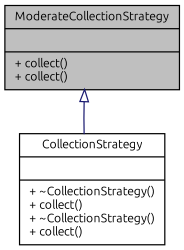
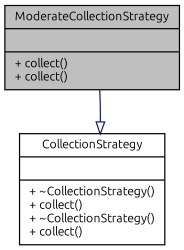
edge "CollectionStrategy" -> "ModerateCollectionStrategy": reversed
